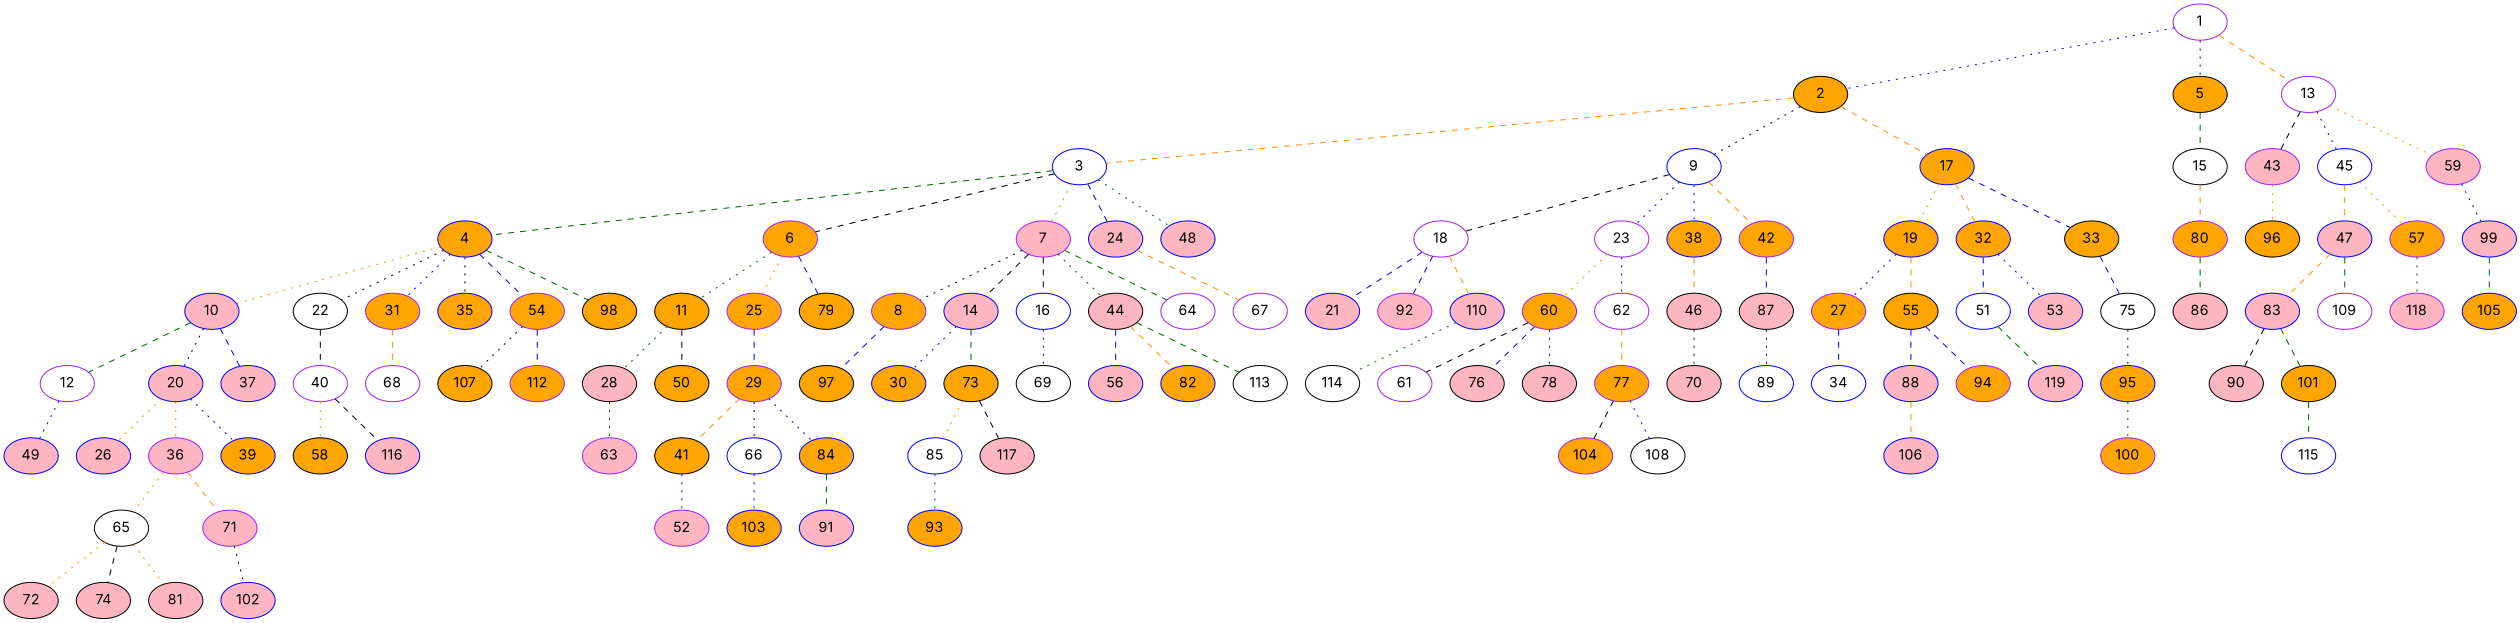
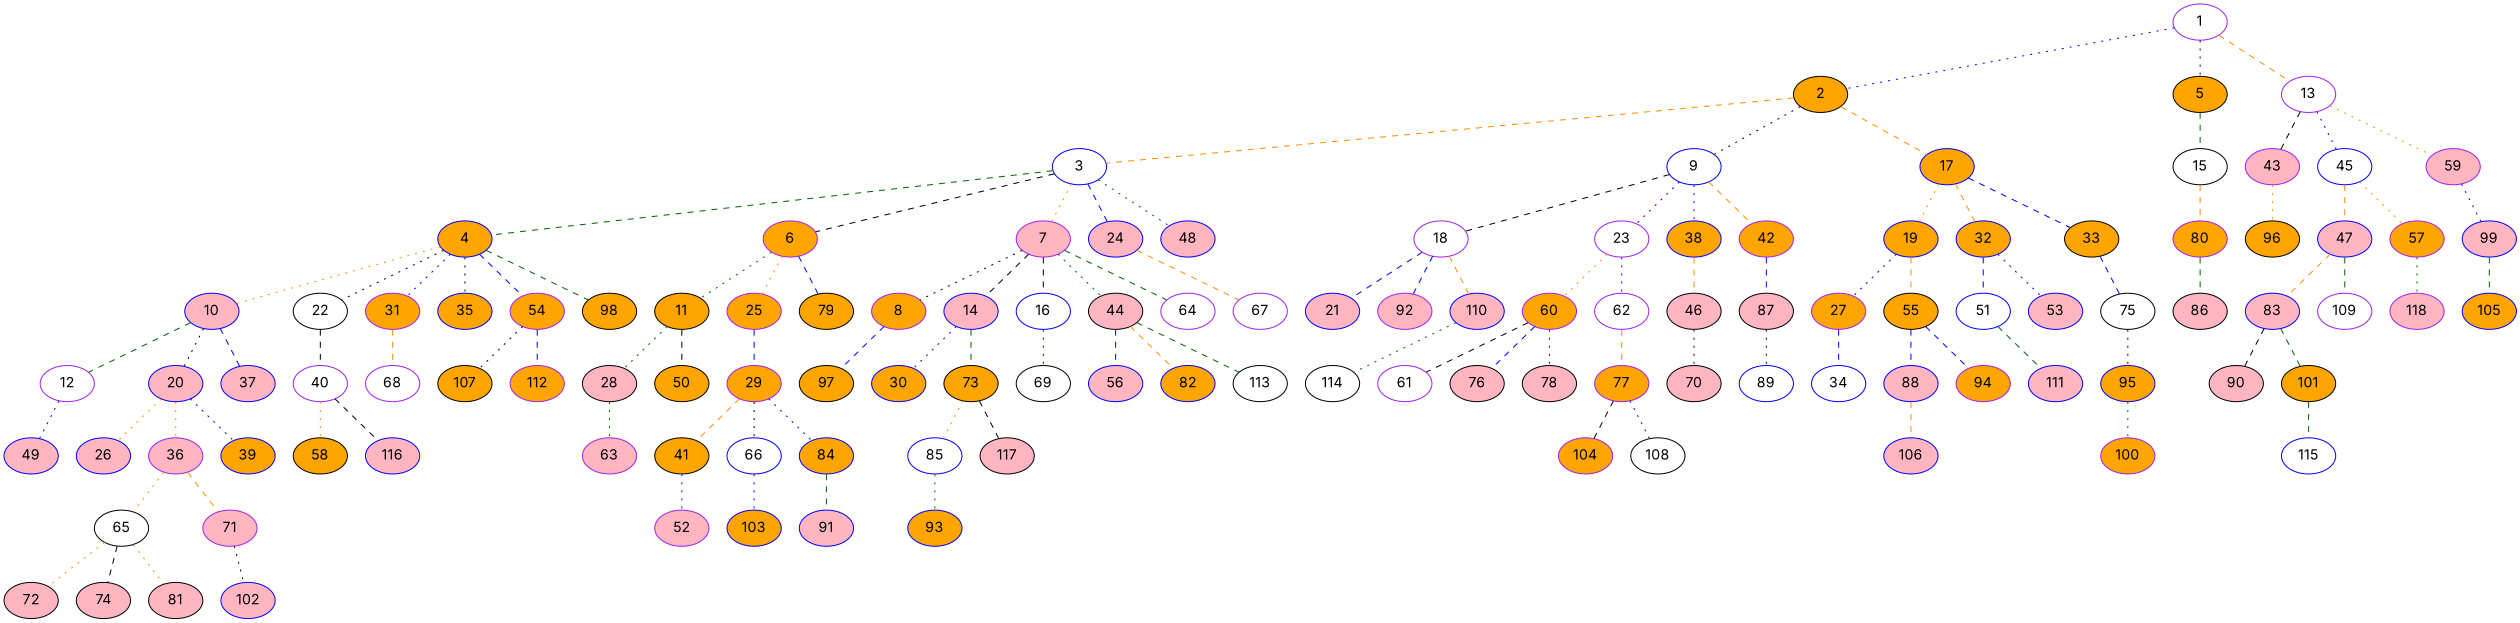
node "119": label "119" -> "111"
